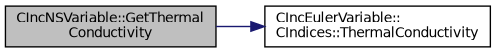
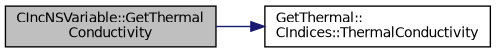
node "CIncEulerVariable:: CIndices::ThermalConductivity": label "CIncEulerVariable:: CIndices::ThermalConductivity" -> "GetThermal:: CIndices::ThermalConductivity"
